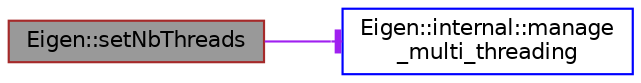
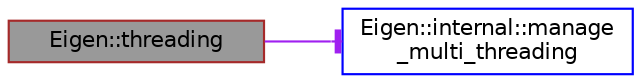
node "Eigen::setNbThreads": label "Eigen::setNbThreads" -> "Eigen::threading"
